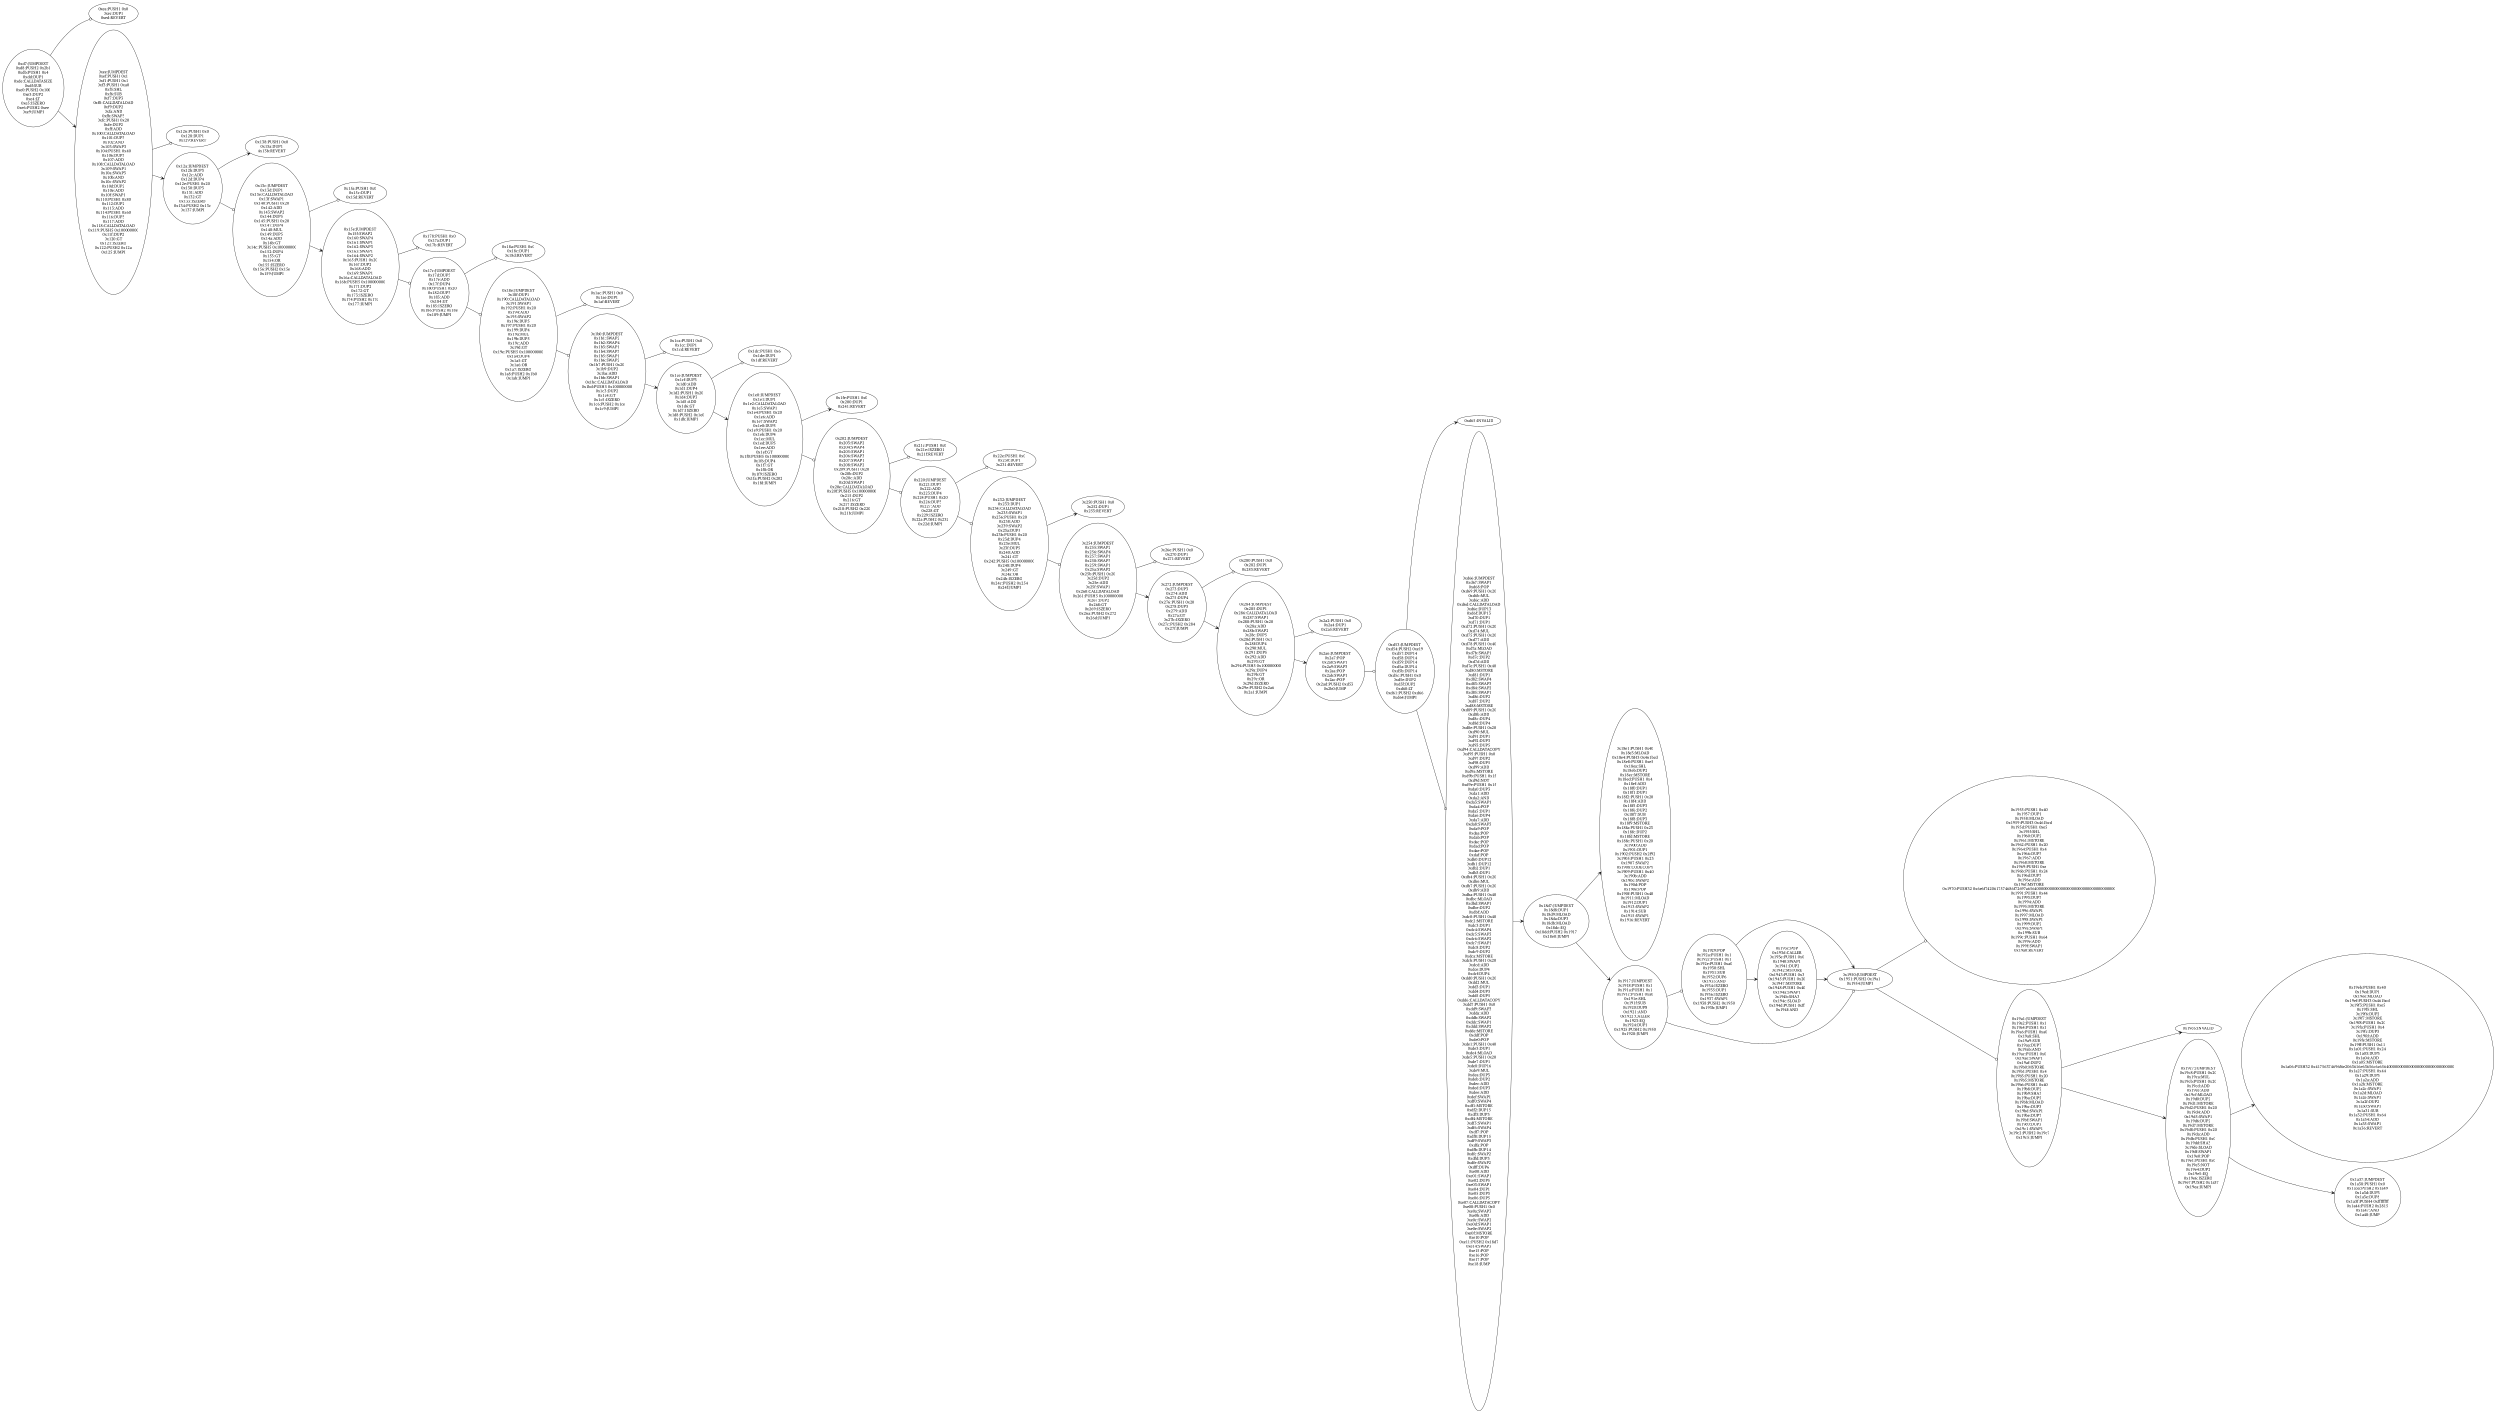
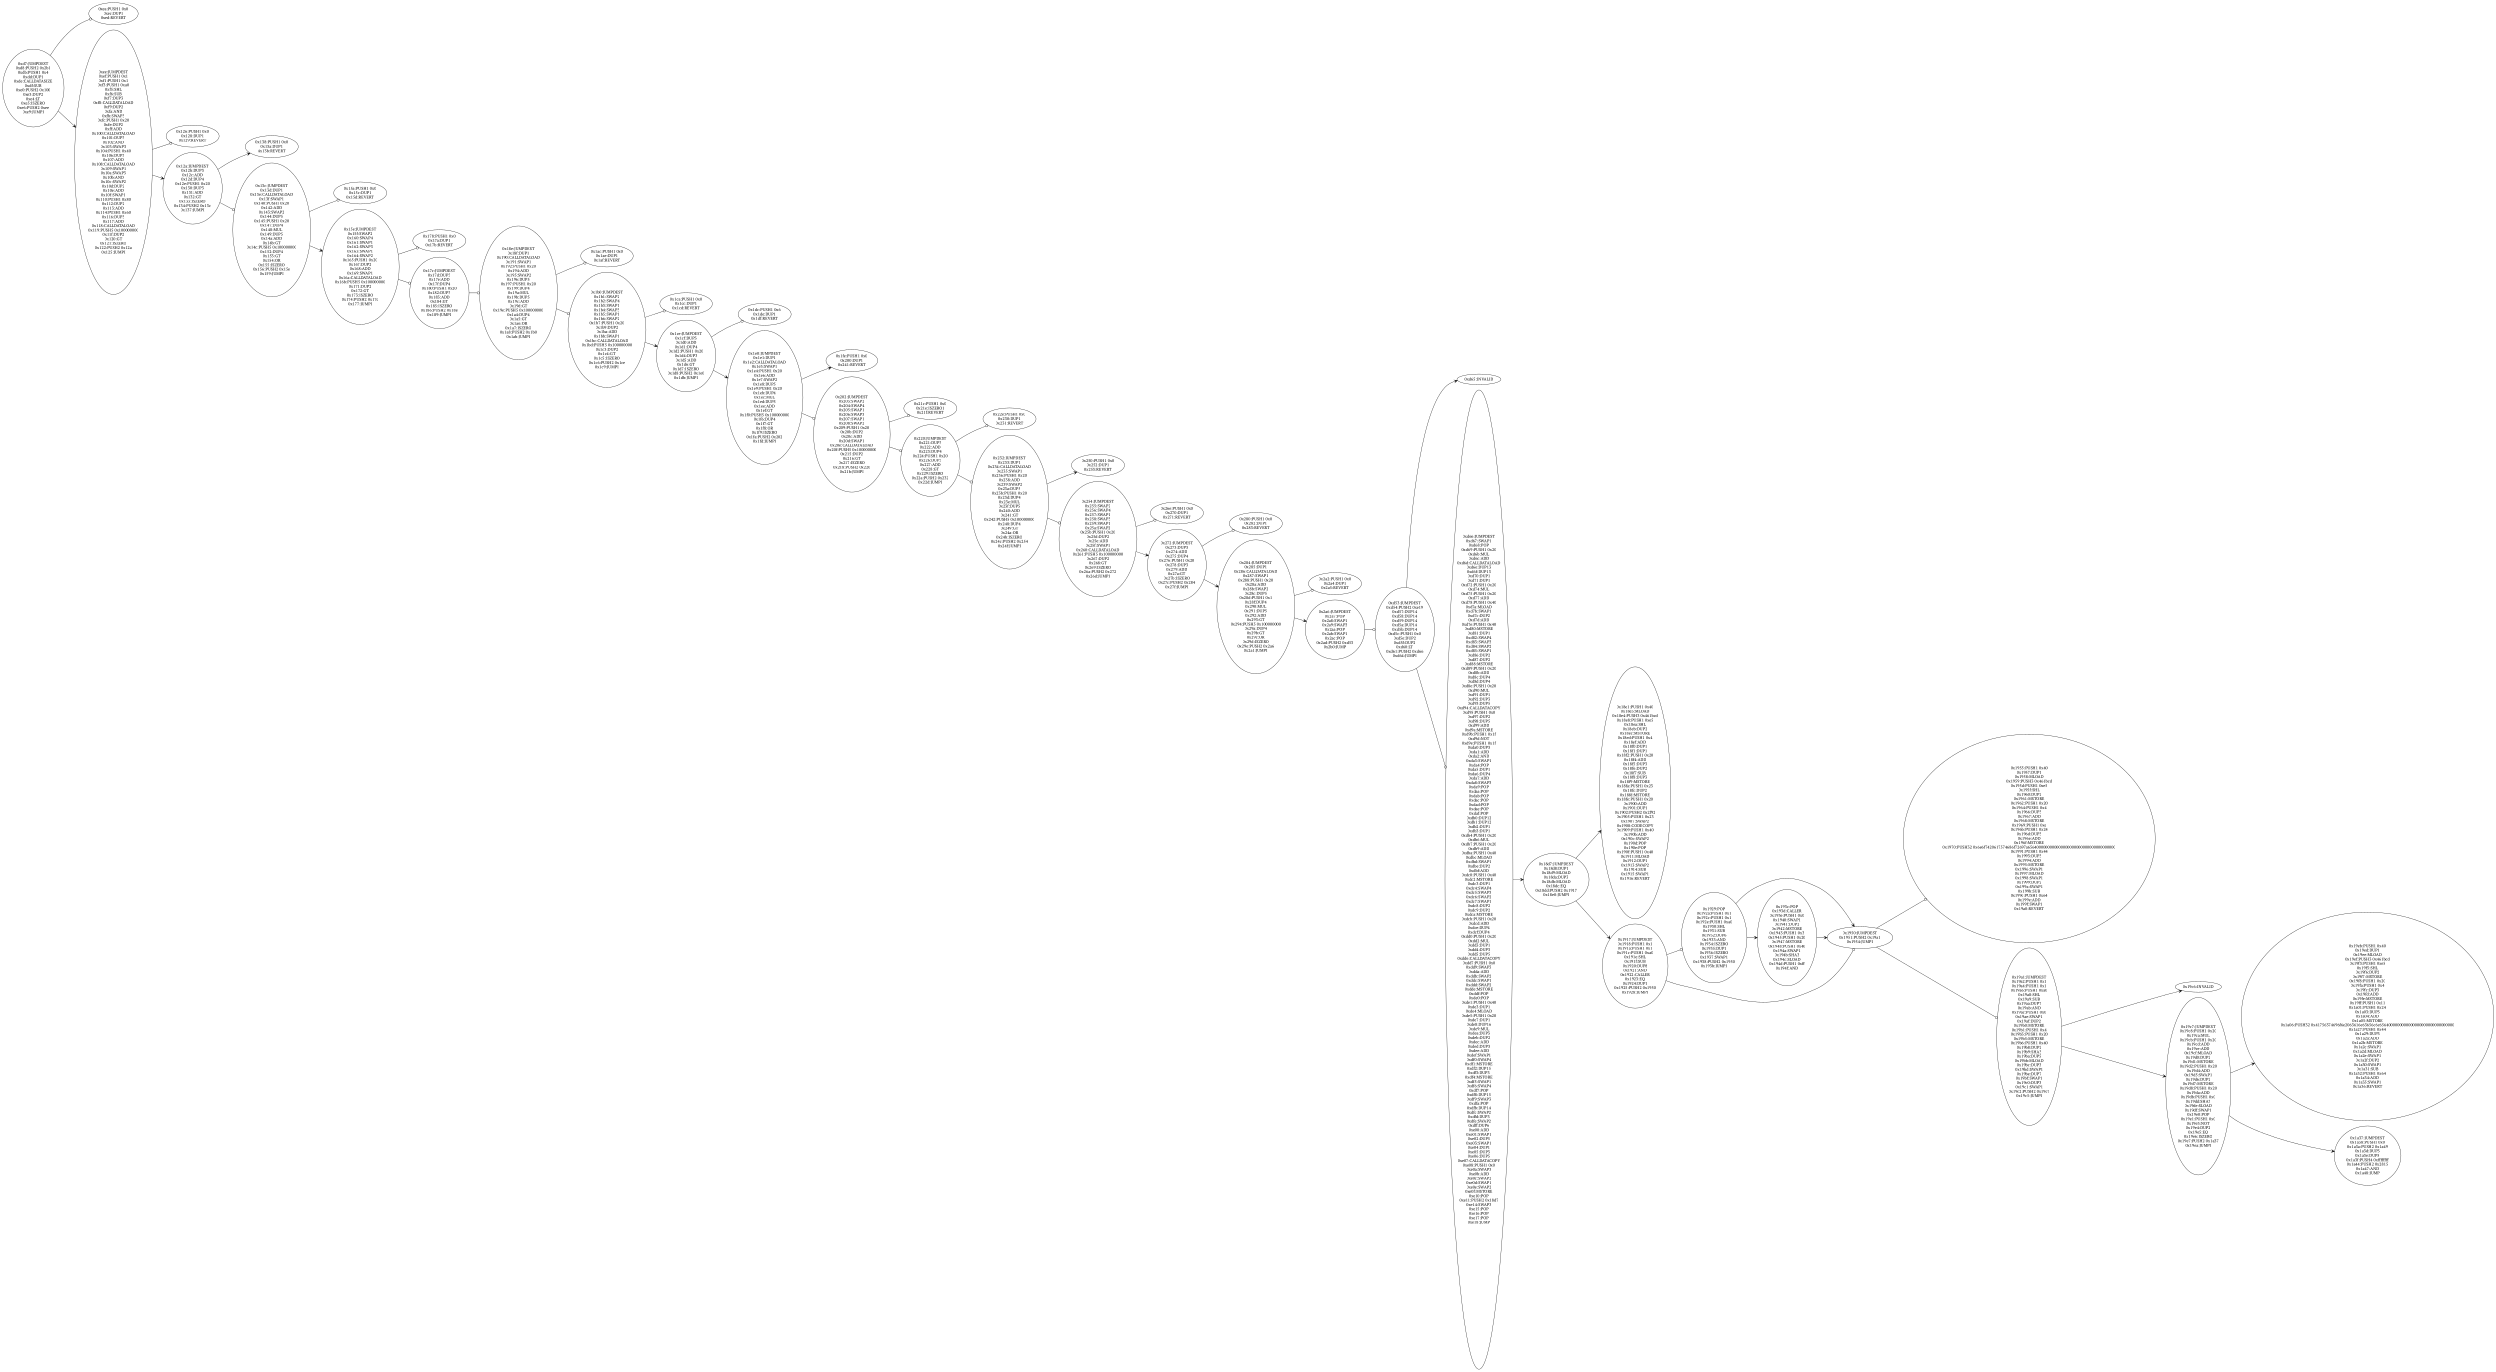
node "0x18a:PUSH1 0x0 0x18c:DUP1 0x18d:REVERT": removed
